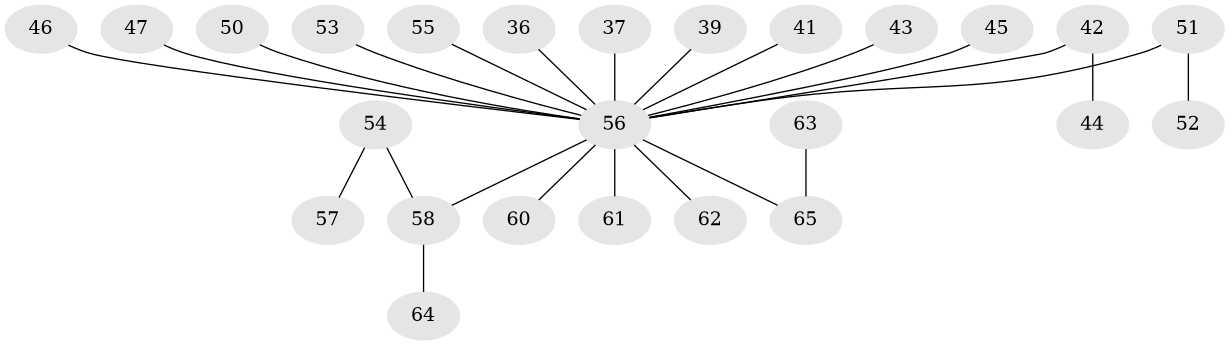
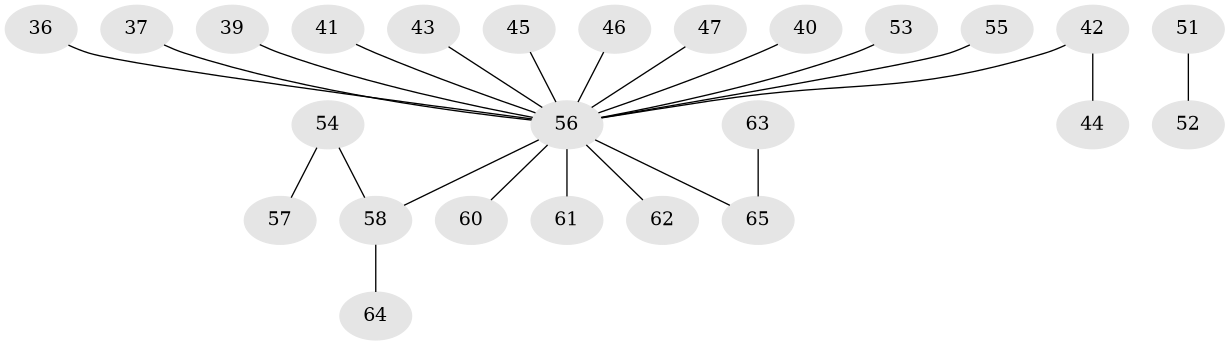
node "50": label "50" -> "40"
edge "51" -- "56": removed
